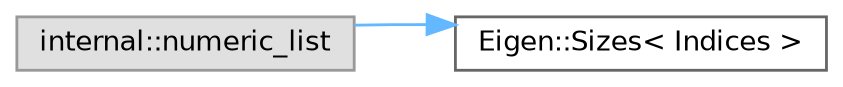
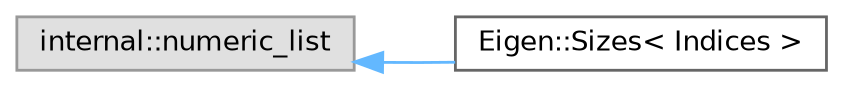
edge "internal::numeric_list" -> "Eigen::Sizes< Indices >": reversed
